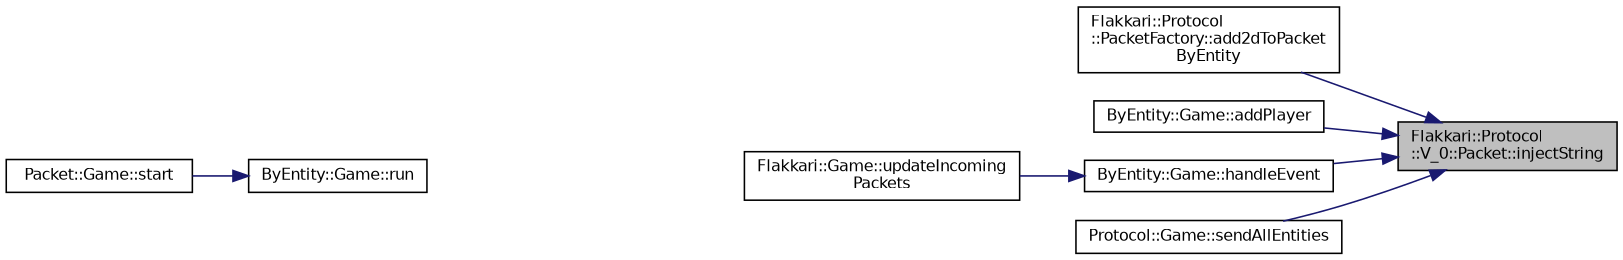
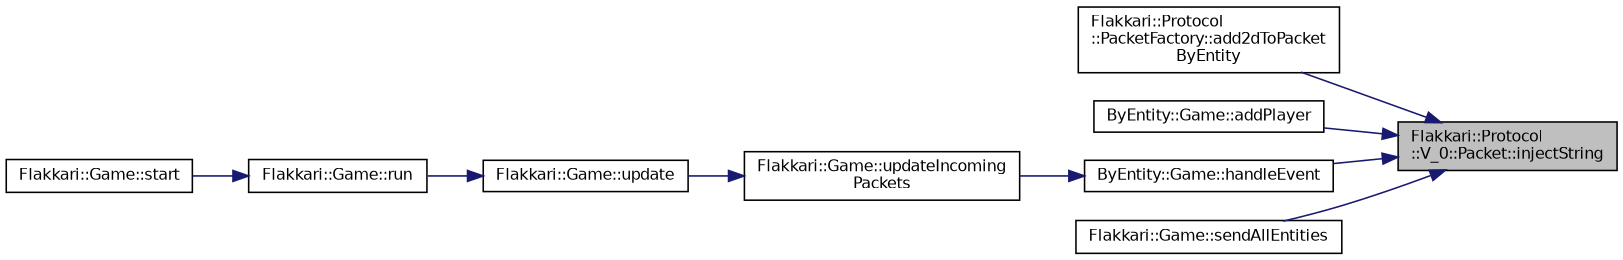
node "Packet::Game::start": label "Packet::Game::start" -> "Flakkari::Game::start"
node "ByEntity::Game::run": label "ByEntity::Game::run" -> "Flakkari::Game::run"
node "Flakkari::Game::update": added
node "Protocol::Game::sendAllEntities": label "Protocol::Game::sendAllEntities" -> "Flakkari::Game::sendAllEntities"
